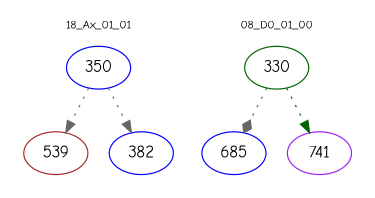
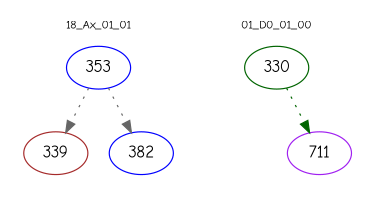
cluster "08_D0_01_00": label "08_D0_01_00" -> "01_D0_01_00"
node "350": label "350" -> "353"
node "539": label "539" -> "339"
node "685": removed
node "741": label "741" -> "711"
